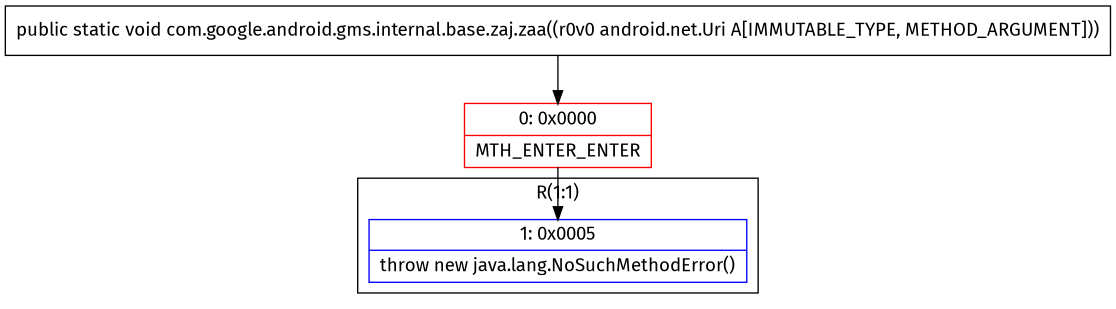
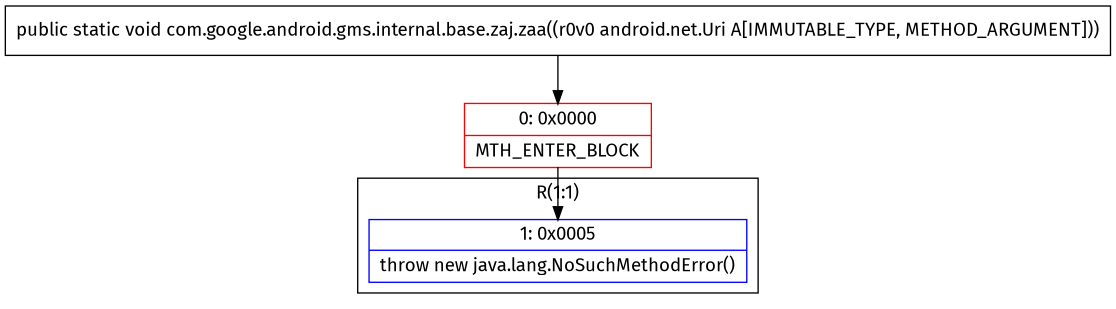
node "0: 0x0000": text "MTH_ENTER_ENTER" -> "MTH_ENTER_BLOCK"
